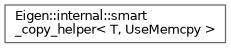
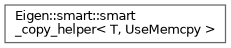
node "Eigen::internal::smart _copy_helper< T, UseMemcpy >": label "Eigen::internal::smart _copy_helper< T, UseMemcpy >" -> "Eigen::smart::smart _copy_helper< T, UseMemcpy >"
